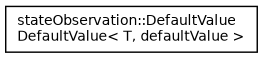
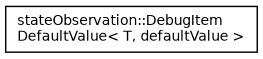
node "stateObservation::DefaultValue DefaultValue< T, defaultValue >": label "stateObservation::DefaultValue DefaultValue< T, defaultValue >" -> "stateObservation::DebugItem DefaultValue< T, defaultValue >"
